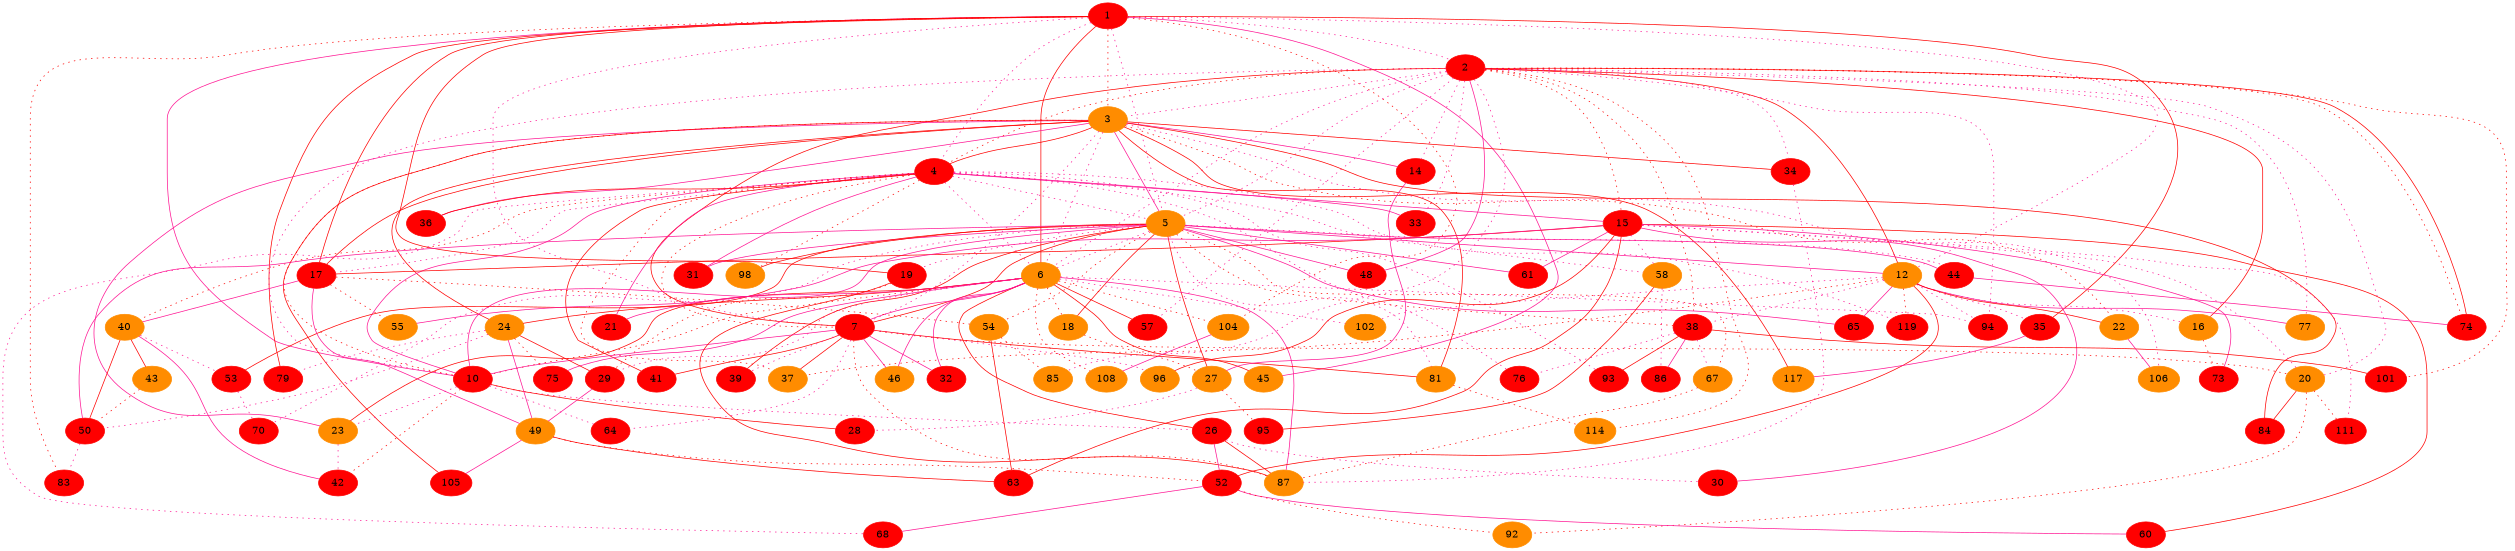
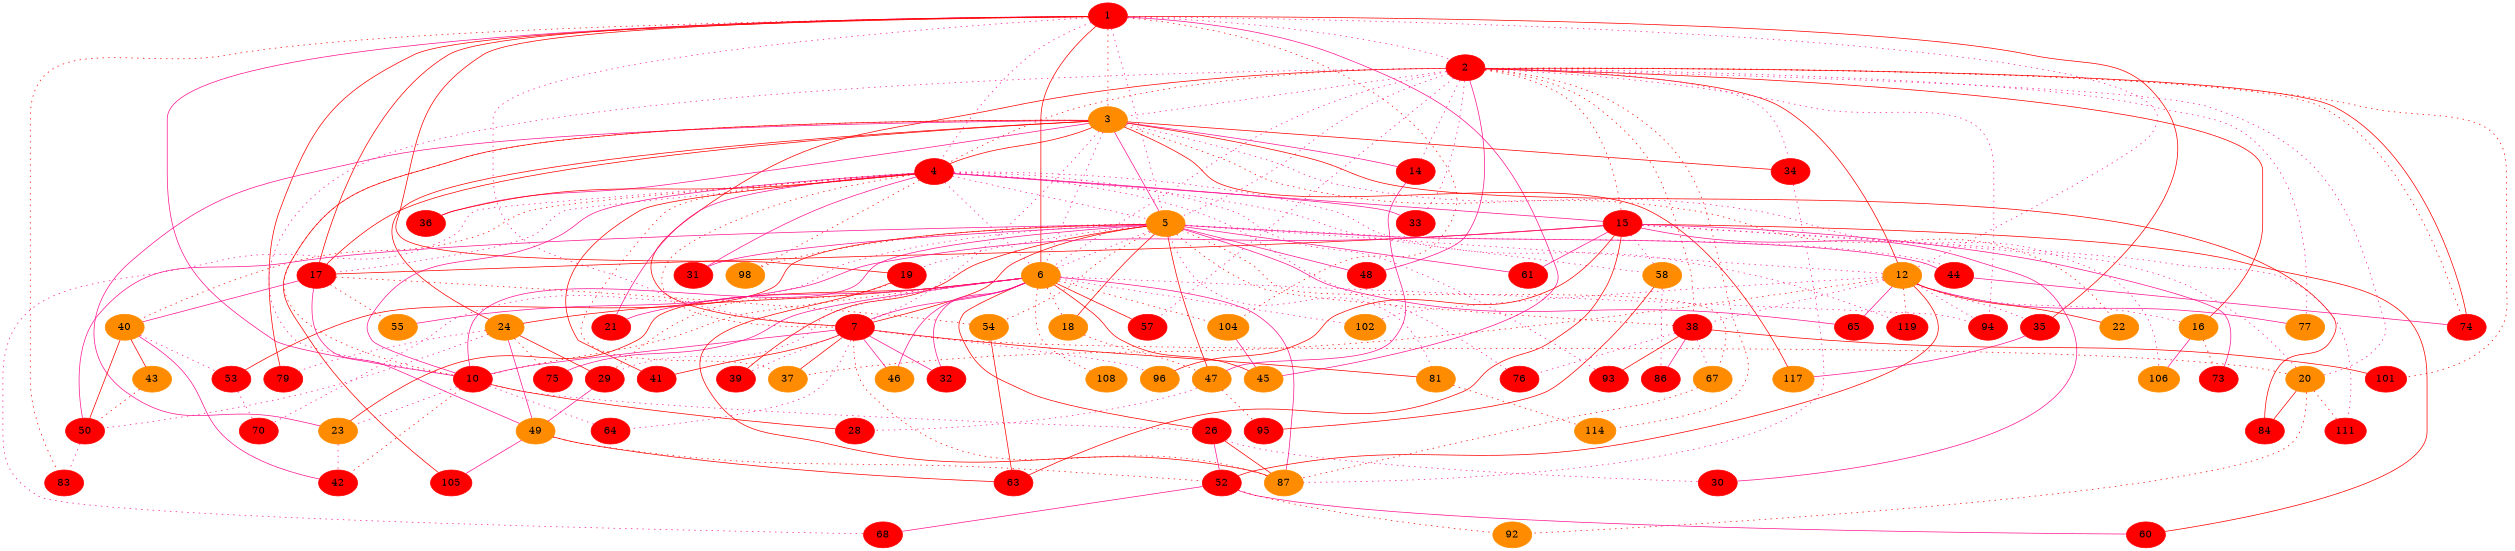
edge "3" -- "81": removed
edge "5" -- "98": style solid -> dotted
edge "5" -- "12": style solid -> dotted
edge "22" -- "106": now "16" -- "106"
edge "104" -- "108": now "104" -- "45"
node "85": removed
node "27": label "27" -> "47"
